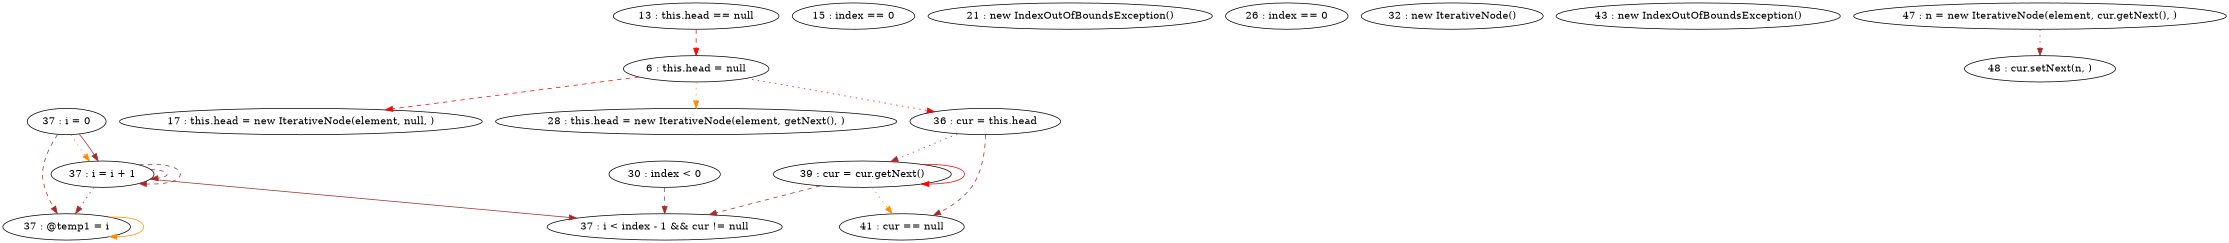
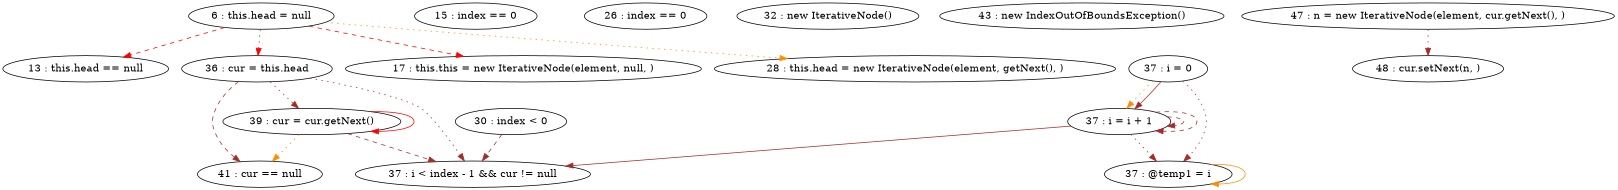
node "21 : new IndexOutOfBoundsException()": removed
edge "13 : this.head == null" -> "6 : this.head = null": reversed
edge "36 : cur = this.head" -> "37 : i < index - 1 && cur != null": added
node "17 : this.head = new IterativeNode(element, null, )": label "17 : this.head = new IterativeNode(element, null, )" -> "17 : this.this = new IterativeNode(element, null, )"
edge "37 : i = 0" -> "37 : @temp1 = i": style dashed -> dotted
